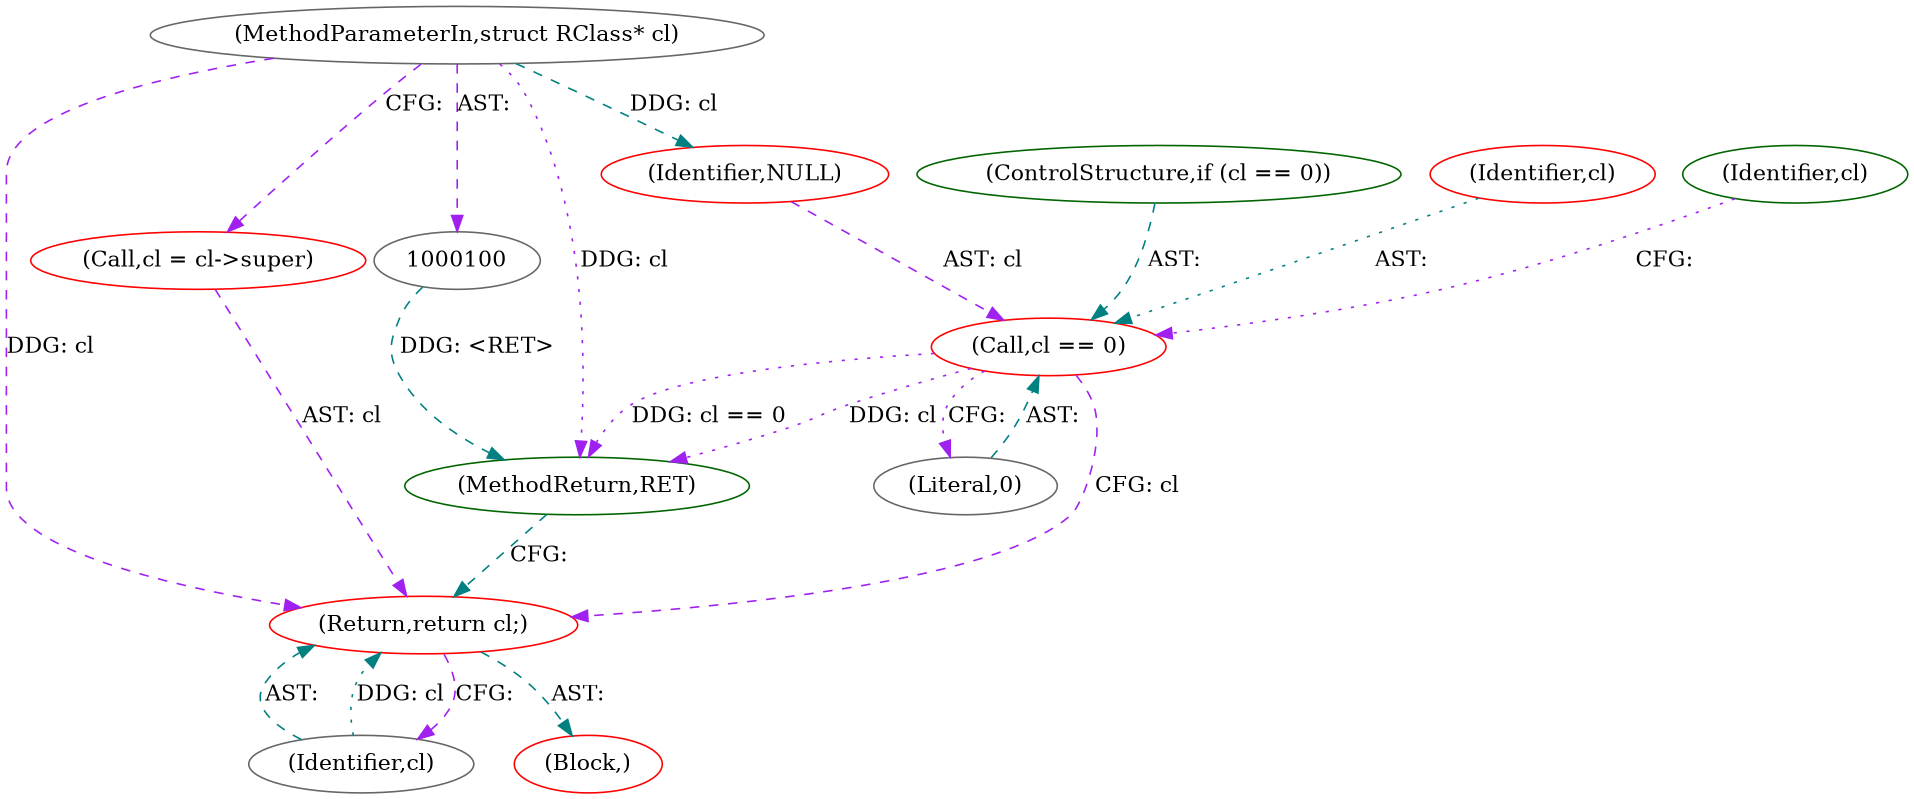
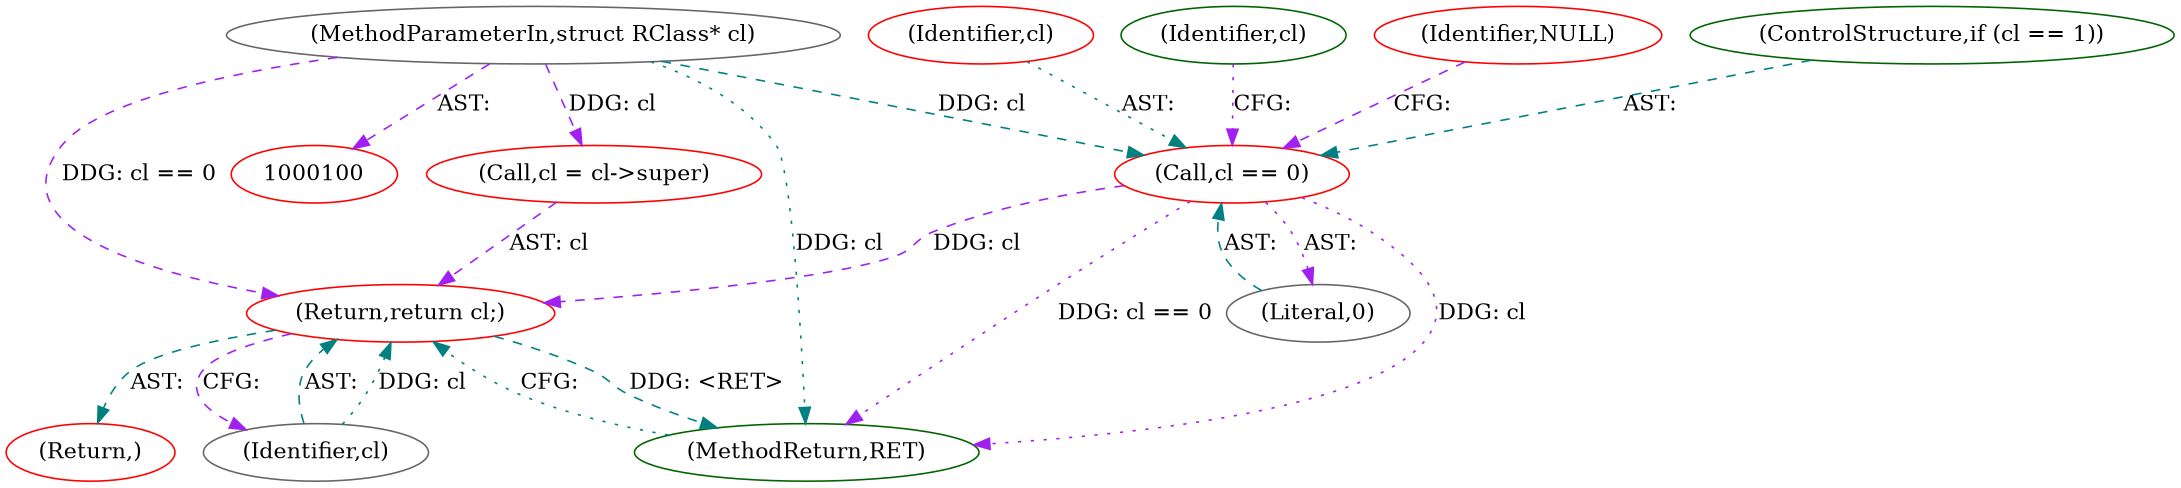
edge "(MethodParameterIn,struct RClass* cl)" -> "(Identifier,NULL)": now "(MethodParameterIn,struct RClass* cl)" -> "(Call,cl == 0)"
edge "(MethodParameterIn,struct RClass* cl)" -> "(Call,cl = cl->super)": label "CFG: " -> "DDG: cl"
node "(ControlStructure,if (cl == 0))": label "(ControlStructure,if (cl == 0))" -> "(ControlStructure,if (cl == 1))"
edge "(MethodParameterIn,struct RClass* cl)" -> "(MethodReturn,RET)": color purple -> teal
node "1000100": color gray40 -> red
edge "(Identifier,NULL)" -> "(Call,cl == 0)": label "AST: cl" -> "CFG: "
edge "(MethodParameterIn,struct RClass* cl)" -> "(Return,return cl;)": label "DDG: cl" -> "DDG: cl == 0"
edge "1000100" -> "(MethodReturn,RET)": now "(Return,return cl;)" -> "(MethodReturn,RET)"
edge "(Call,cl == 0)" -> "(Literal,0)": label "CFG: " -> "AST: "
edge "(Call,cl == 0)" -> "(Return,return cl;)": label "CFG: cl" -> "DDG: cl"
edge "(MethodReturn,RET)" -> "(Return,return cl;)": style dashed -> dotted
node "(Block,)": label "(Block,)" -> "(Return,)"
